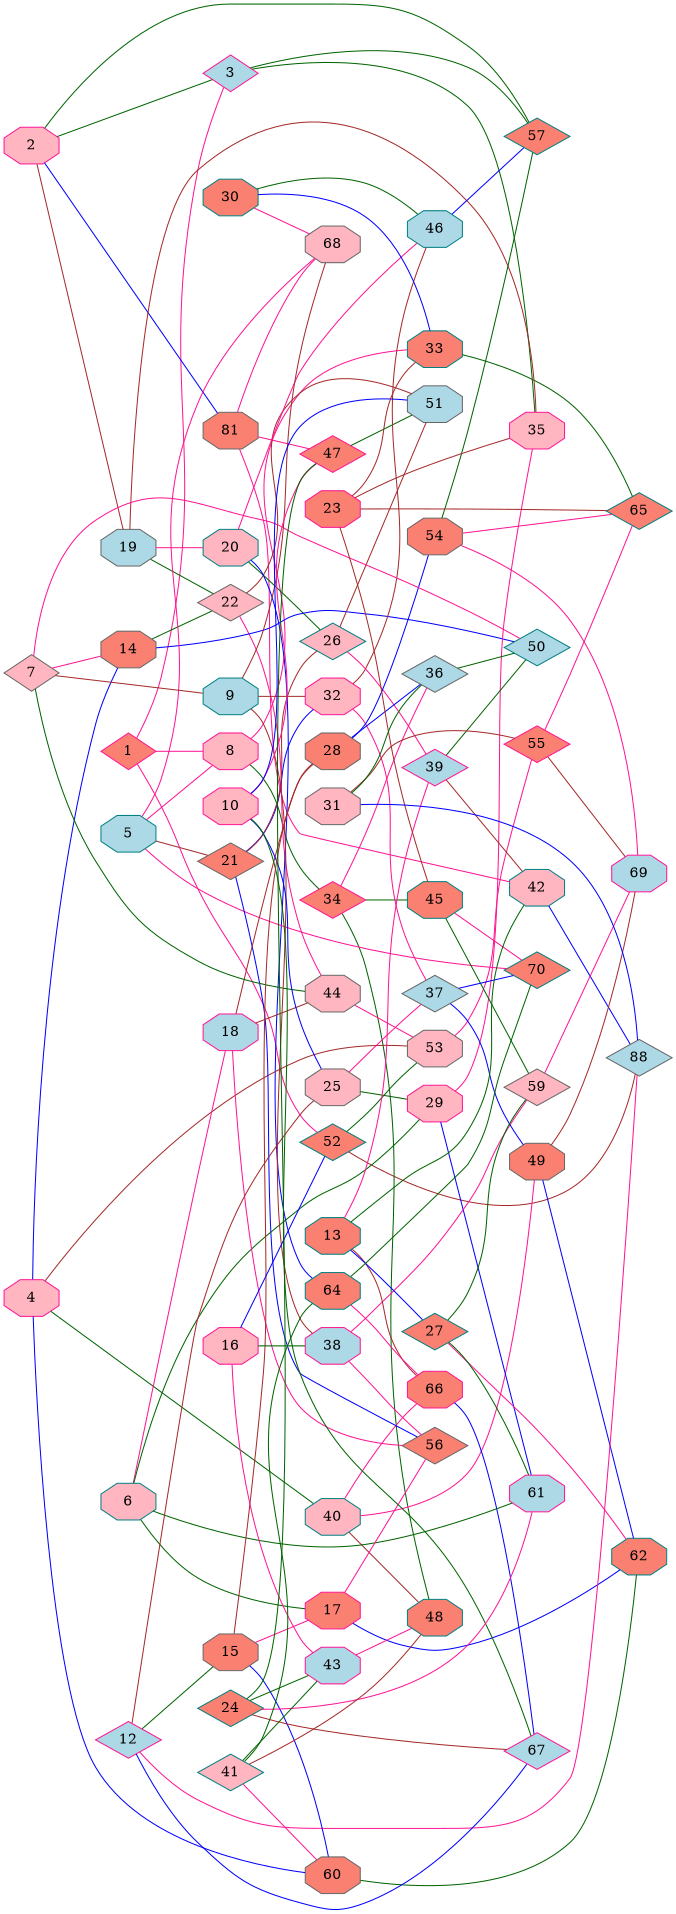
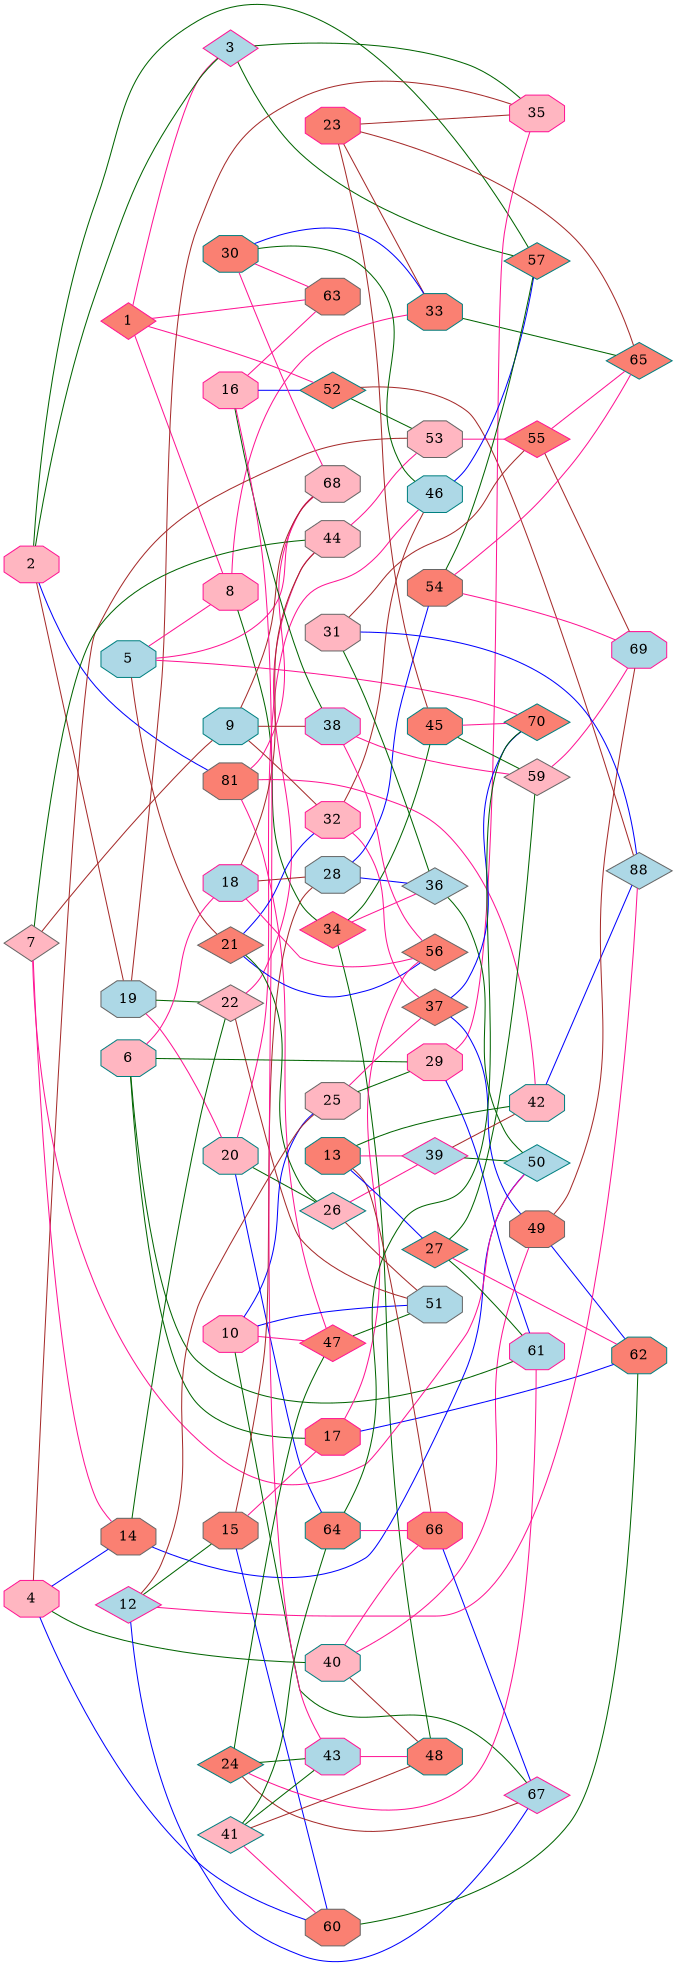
node "63": added
edge "26" -- "21": color brown -> darkgreen
node "28": fillcolor salmon -> lightblue
node "37": fillcolor lightblue -> salmon
